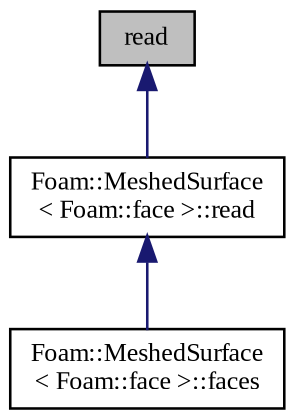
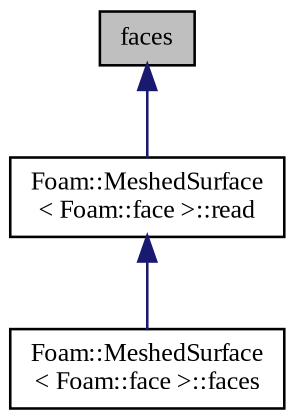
node "read": label "read" -> "faces"
